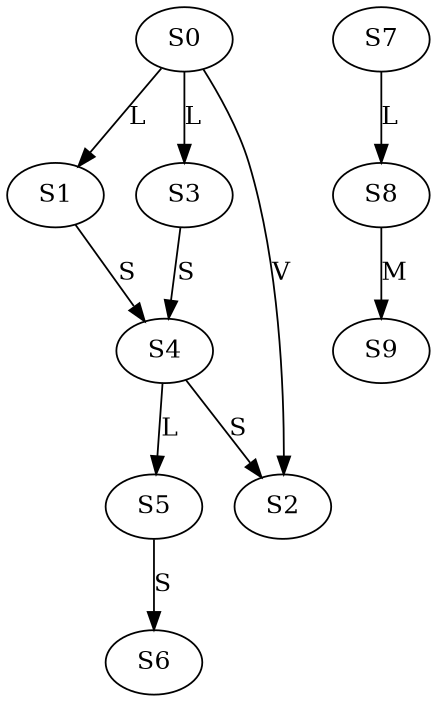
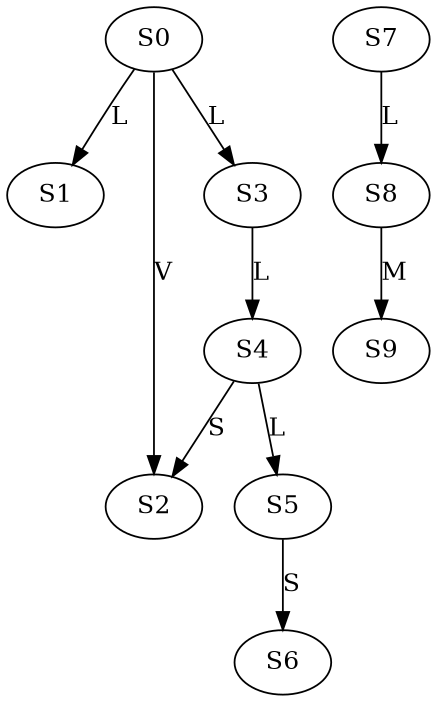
edge "S1" -> "S4": removed, label "S"
edge "S3" -> "S4": label "S" -> "L"
